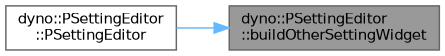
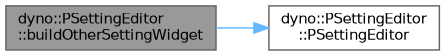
edge "dyno::PSettingEditor ::PSettingEditor" -> "dyno::PSettingEditor ::buildOtherSettingWidget": reversed
